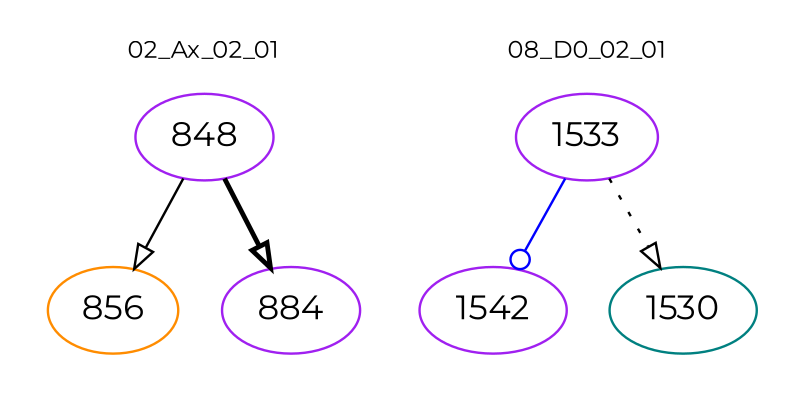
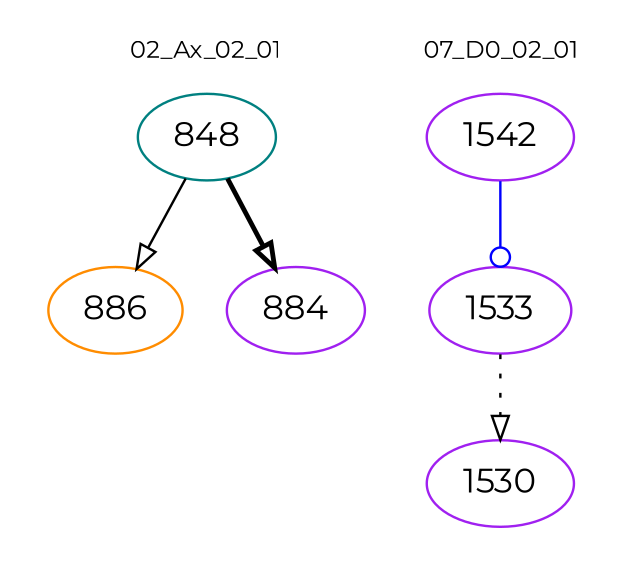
cluster "08_D0_02_01": label "08_D0_02_01" -> "07_D0_02_01"
node "848": color purple -> teal
edge "1533" -> "1542": reversed
node "856": label "856" -> "886"
node "1530": color teal -> purple
